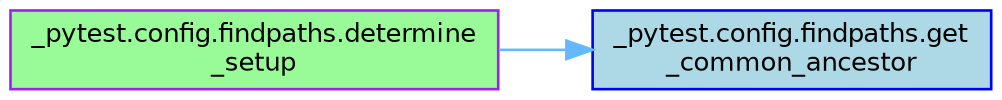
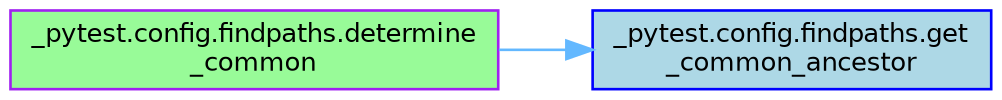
node "_pytest.config.findpaths.determine _setup": label "_pytest.config.findpaths.determine _setup" -> "_pytest.config.findpaths.determine _common"
